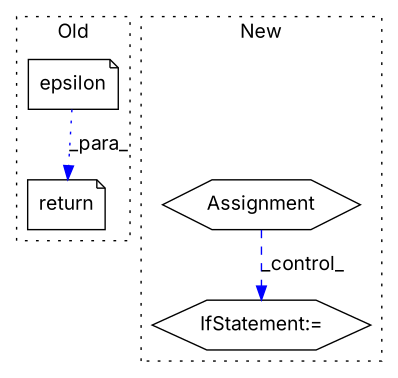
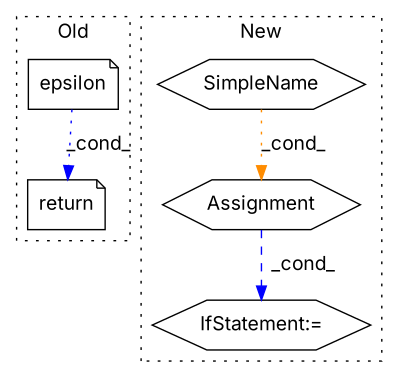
node "SimpleName": added
edge "epsilon" -> "return": label "_para_" -> "_cond_"
edge "Assignment" -> "IfStatement:=": label "_control_" -> "_cond_"
